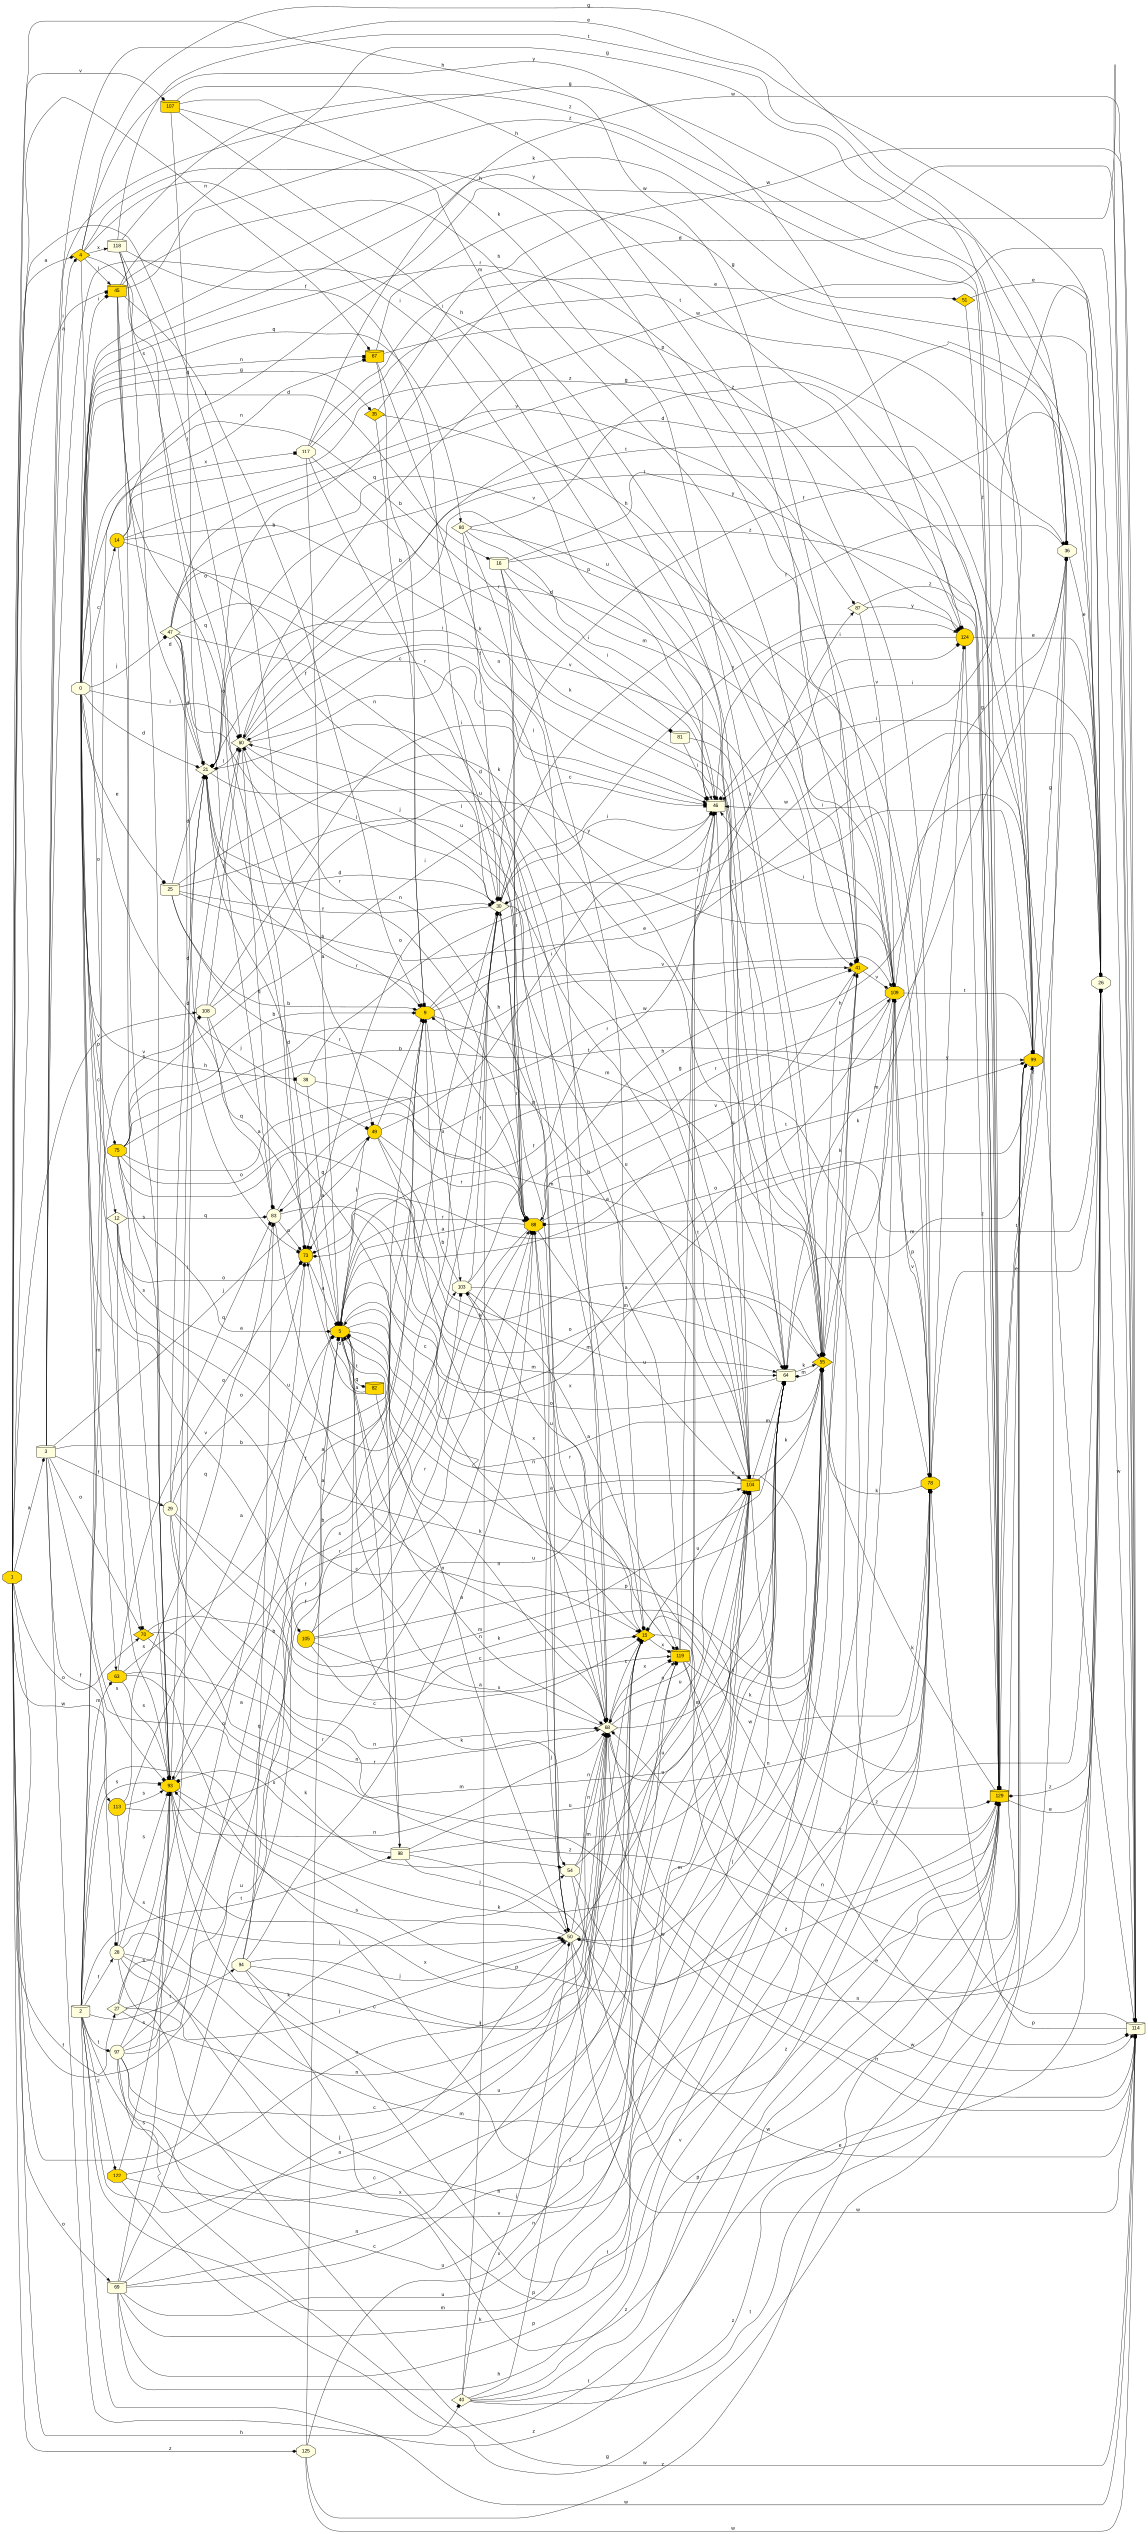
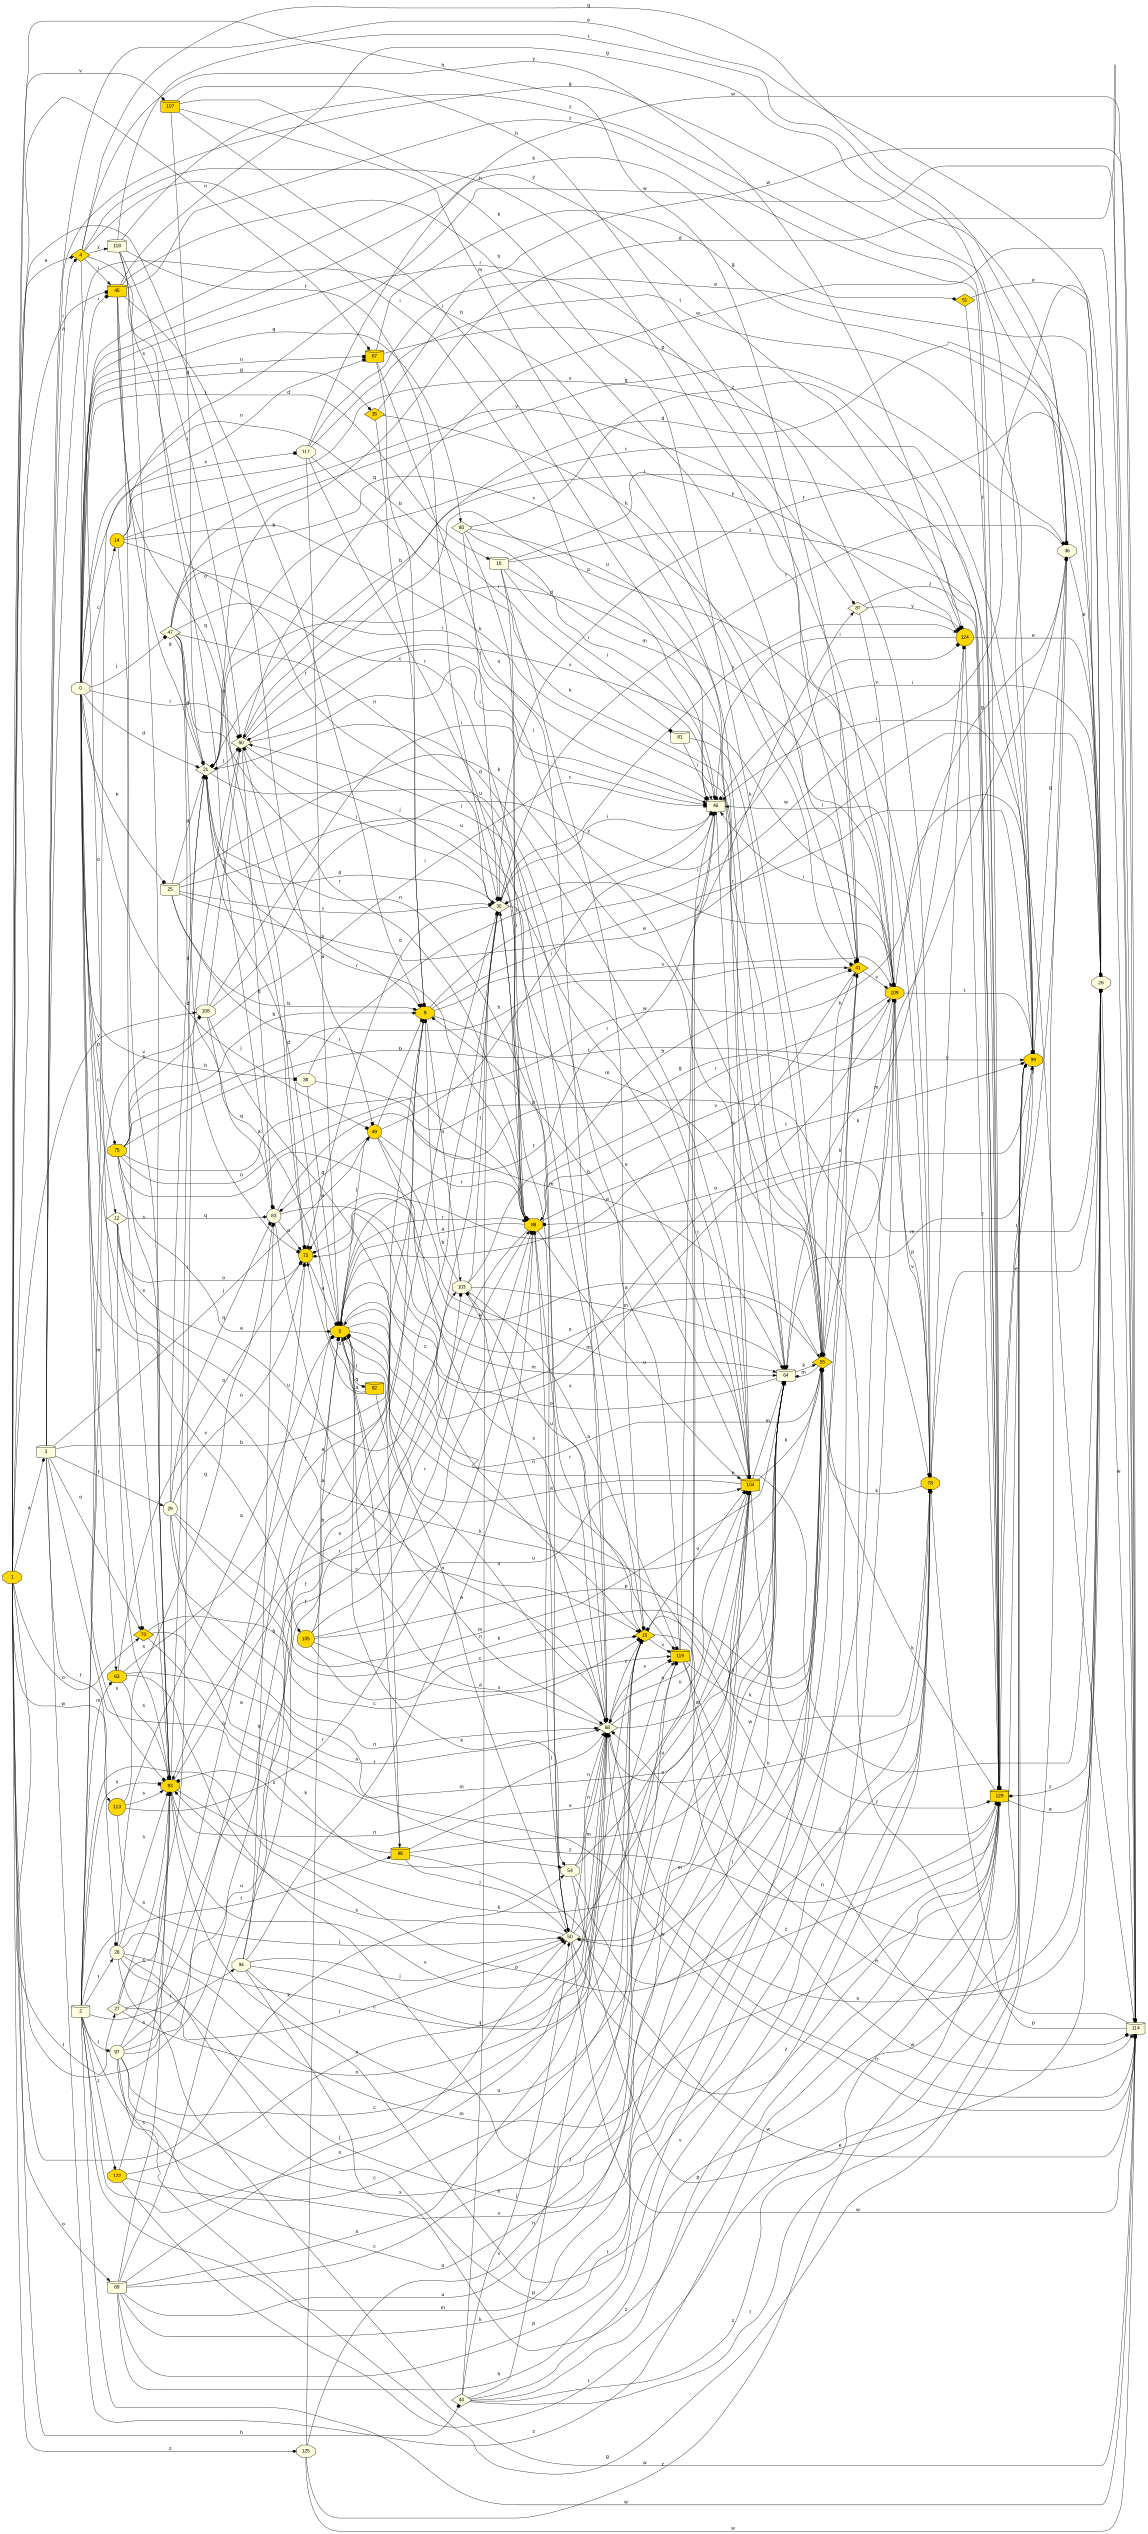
node "98": fillcolor lightyellow -> gold
